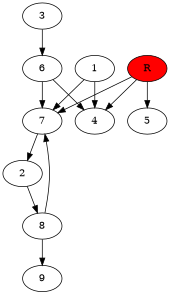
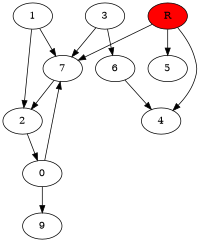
edge "1" -> "4": now "1" -> "2"
edge "6" -> "7": now "3" -> "7"
node "8": label "8" -> "0"
